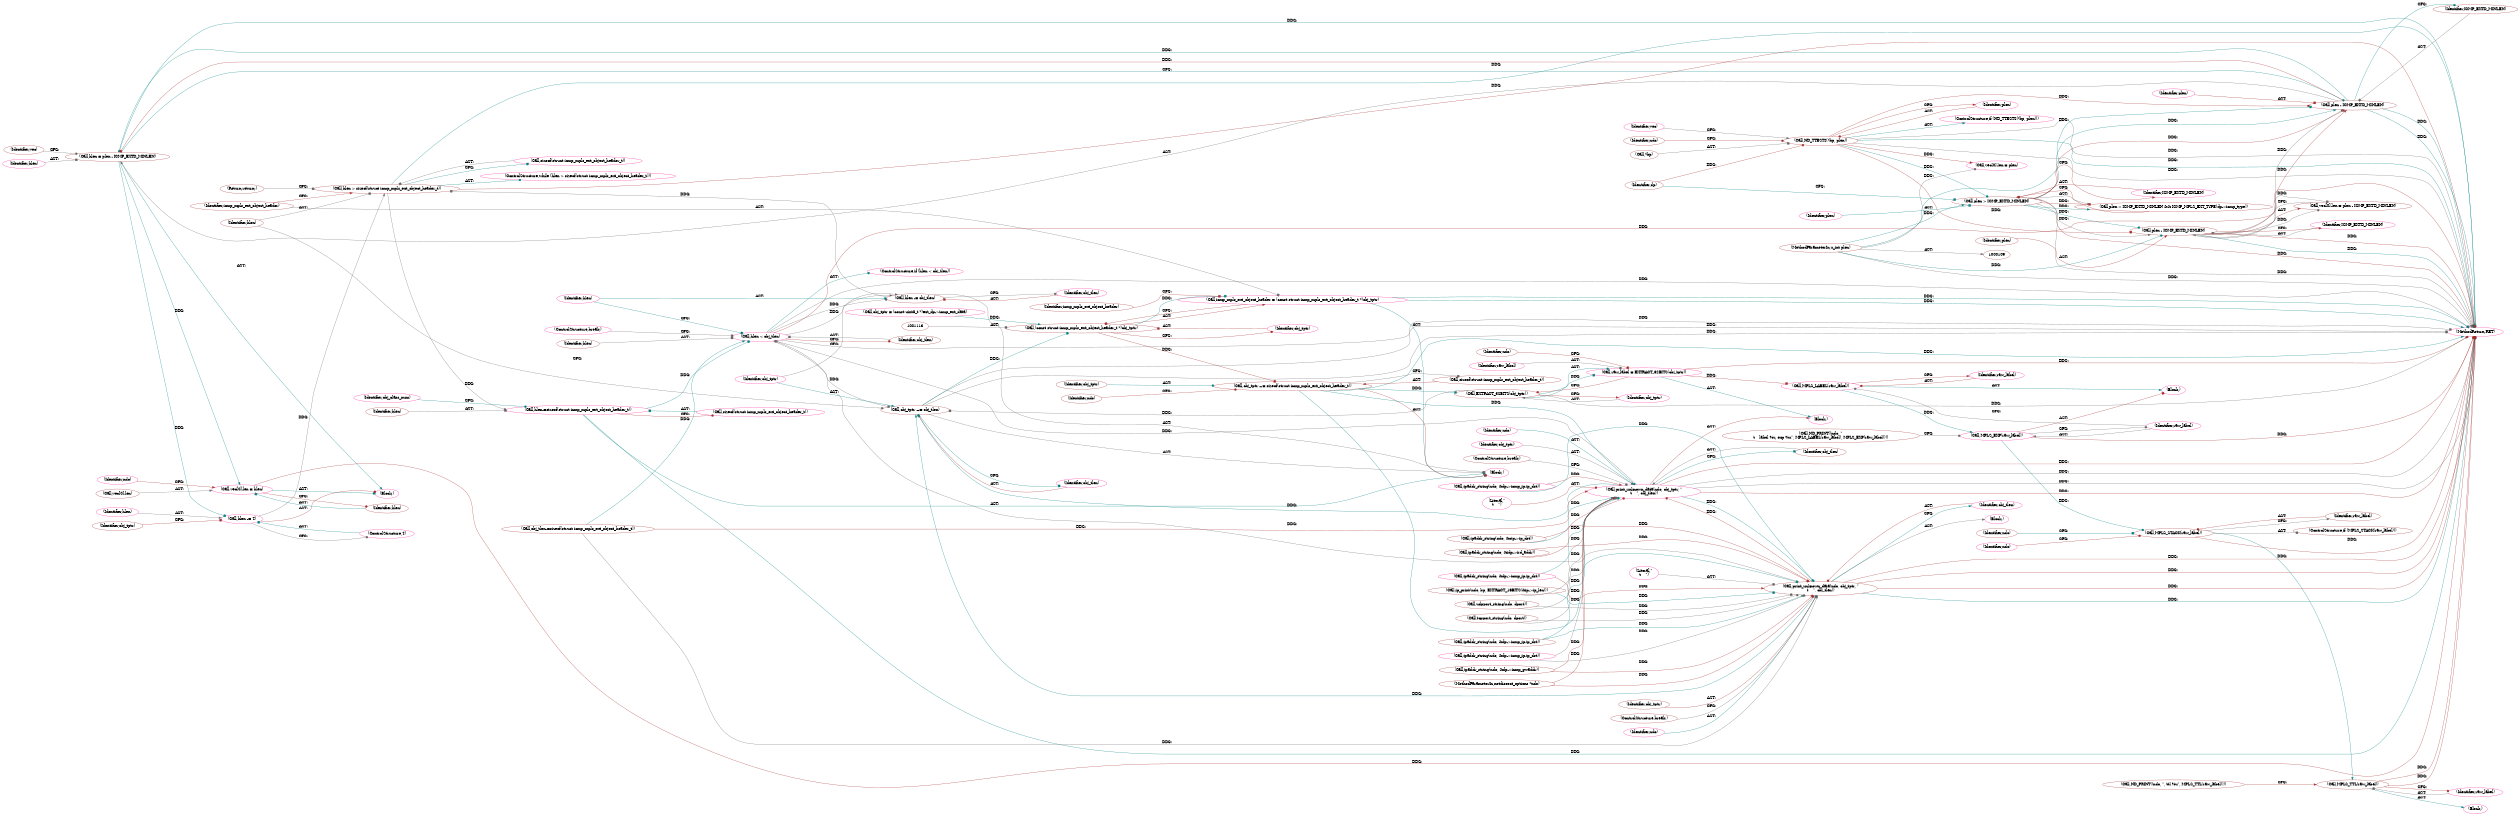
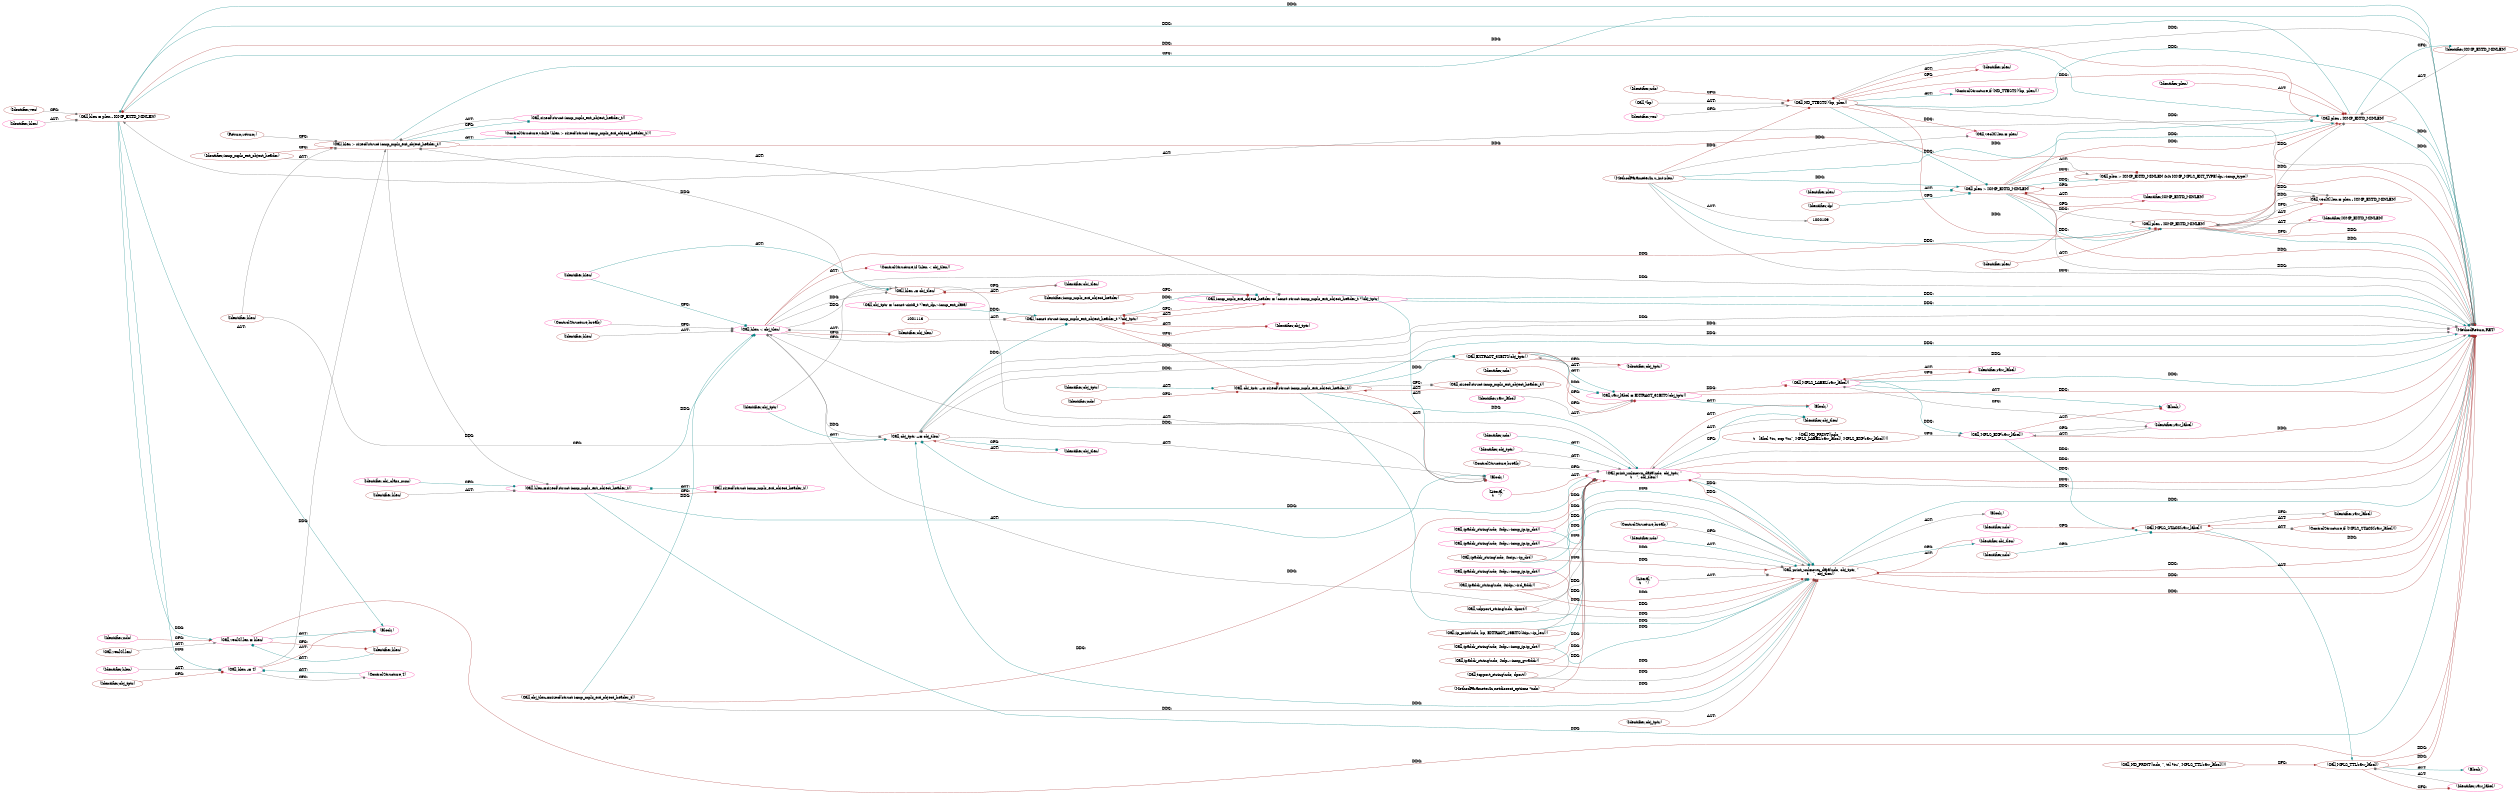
edge "(Identifier,dp)" -> "(Call,ND_TTEST2(*bp, plen))": now "(MethodParameterIn,u_int plen)" -> "(Call,ND_TTEST2(*bp, plen))"
edge "(Call,hlen < obj_tlen)" -> "(ControlStructure,if (hlen < obj_tlen))": color teal -> brown
edge "(Call,MPLS_LABEL(raw_label))" -> "(MethodReturn,RET)": added, label "DDG:"
edge "(Call,MPLS_STACK(raw_label))" -> "(Call,MPLS_TTL(raw_label))": label "DDG: " -> "AST: "
